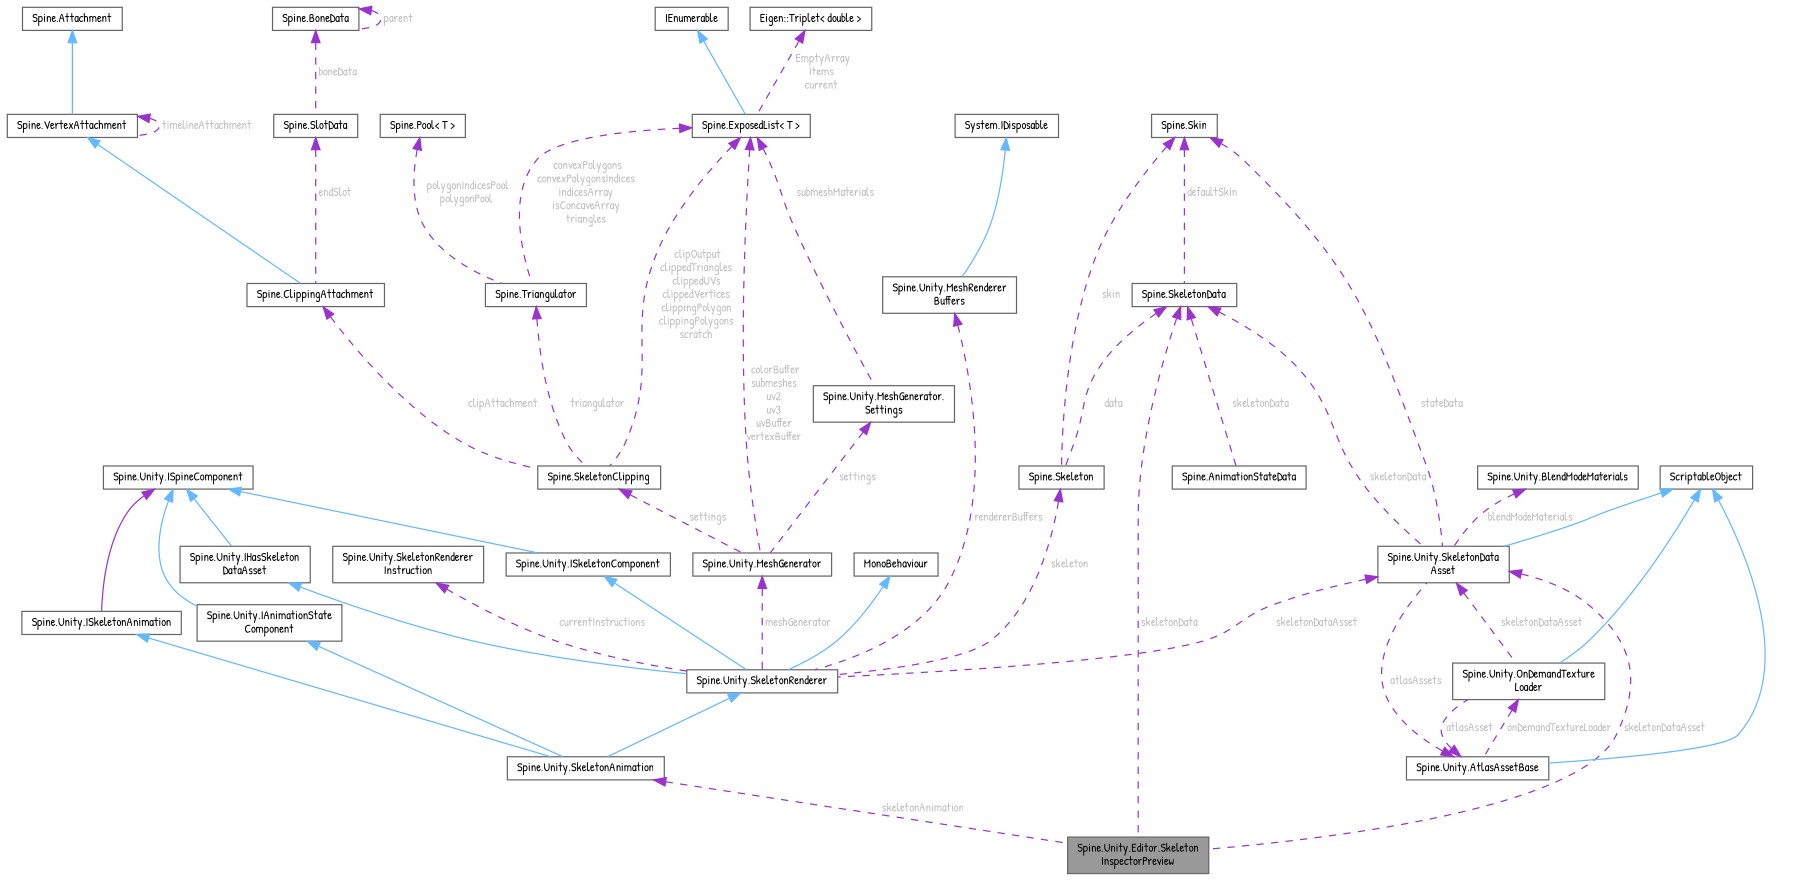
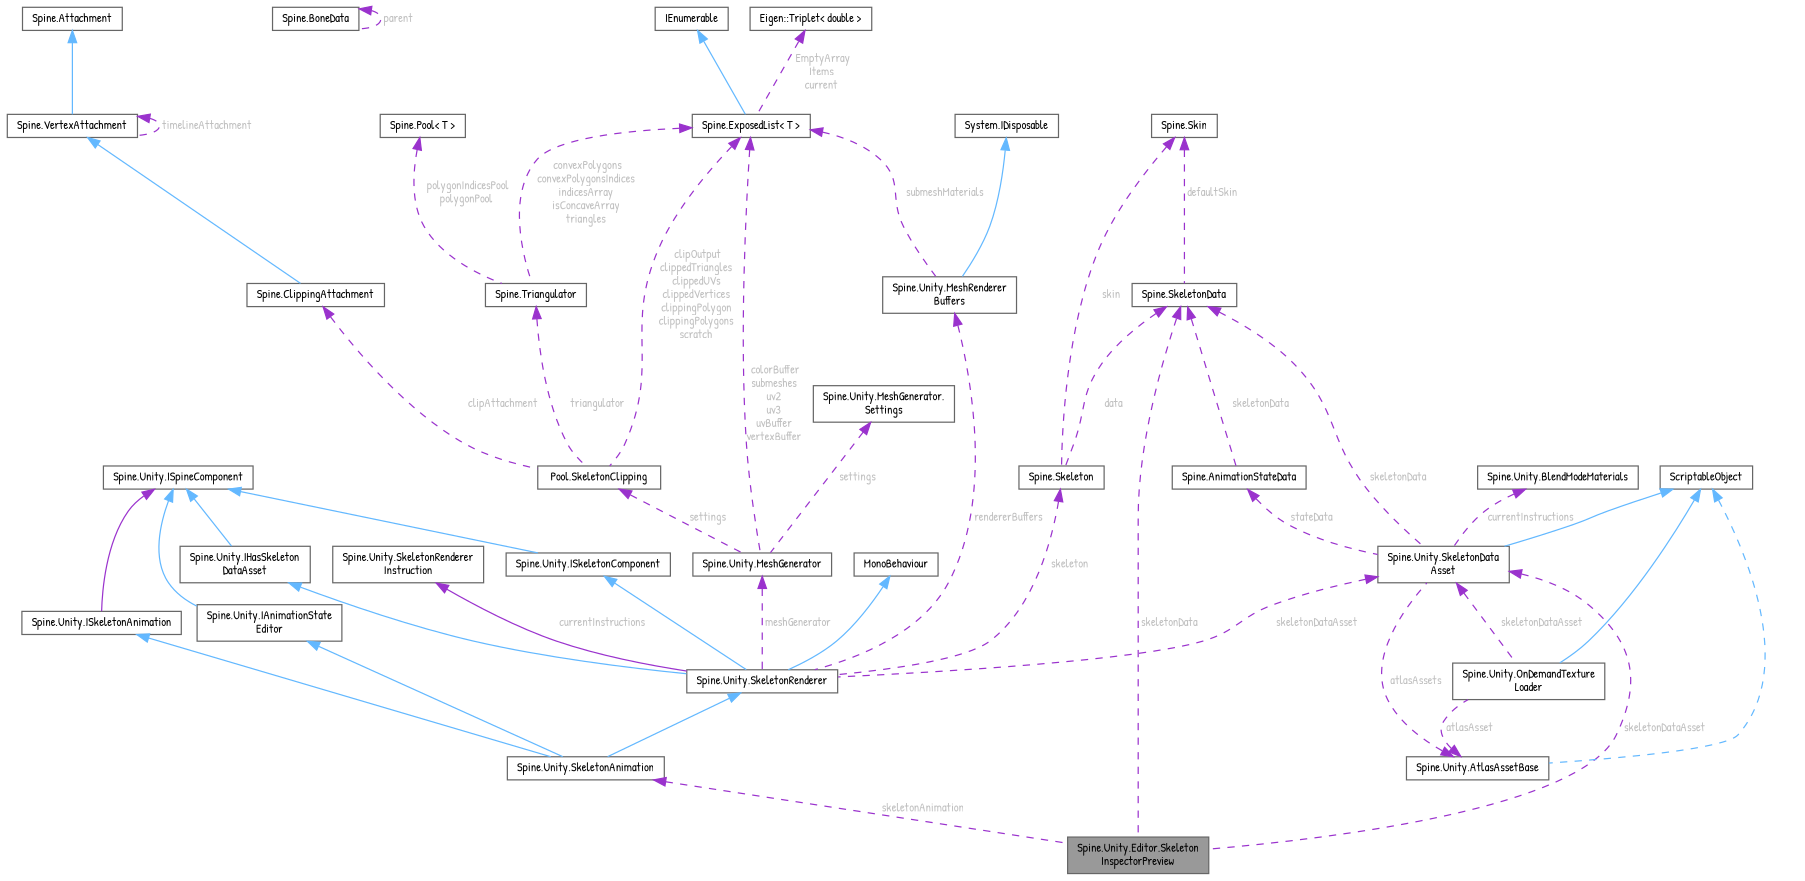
node "Spine.SlotData": removed
edge "Spine.Unity.MeshGenerator. Settings" -> "Spine.ExposedList< T >": now "Spine.Unity.MeshRenderer Buffers" -> "Spine.ExposedList< T >"
edge "Spine.Unity.SkeletonData Asset" -> "Spine.Skin": now "Spine.Unity.SkeletonData Asset" -> "Spine.AnimationStateData"
node "Spine.SkeletonClipping": label "Spine.SkeletonClipping" -> "Pool.SkeletonClipping"
edge "Spine.Unity.SkeletonData Asset" -> "Spine.Unity.BlendModeMaterials": label " blendModeMaterials" -> " currentInstructions"
node "Spine.Unity.IAnimationState Component": label "Spine.Unity.IAnimationState Component" -> "Spine.Unity.IAnimationState Editor"
edge "Spine.Unity.SkeletonRenderer" -> "Spine.Unity.SkeletonRenderer Instruction": style dashed -> solid
edge "Spine.Unity.AtlasAssetBase" -> "ScriptableObject": style solid -> dashed
edge "Spine.Unity.AtlasAssetBase" -> "Spine.Unity.OnDemandTexture Loader": removed, label "onDemandTextureLoader"
